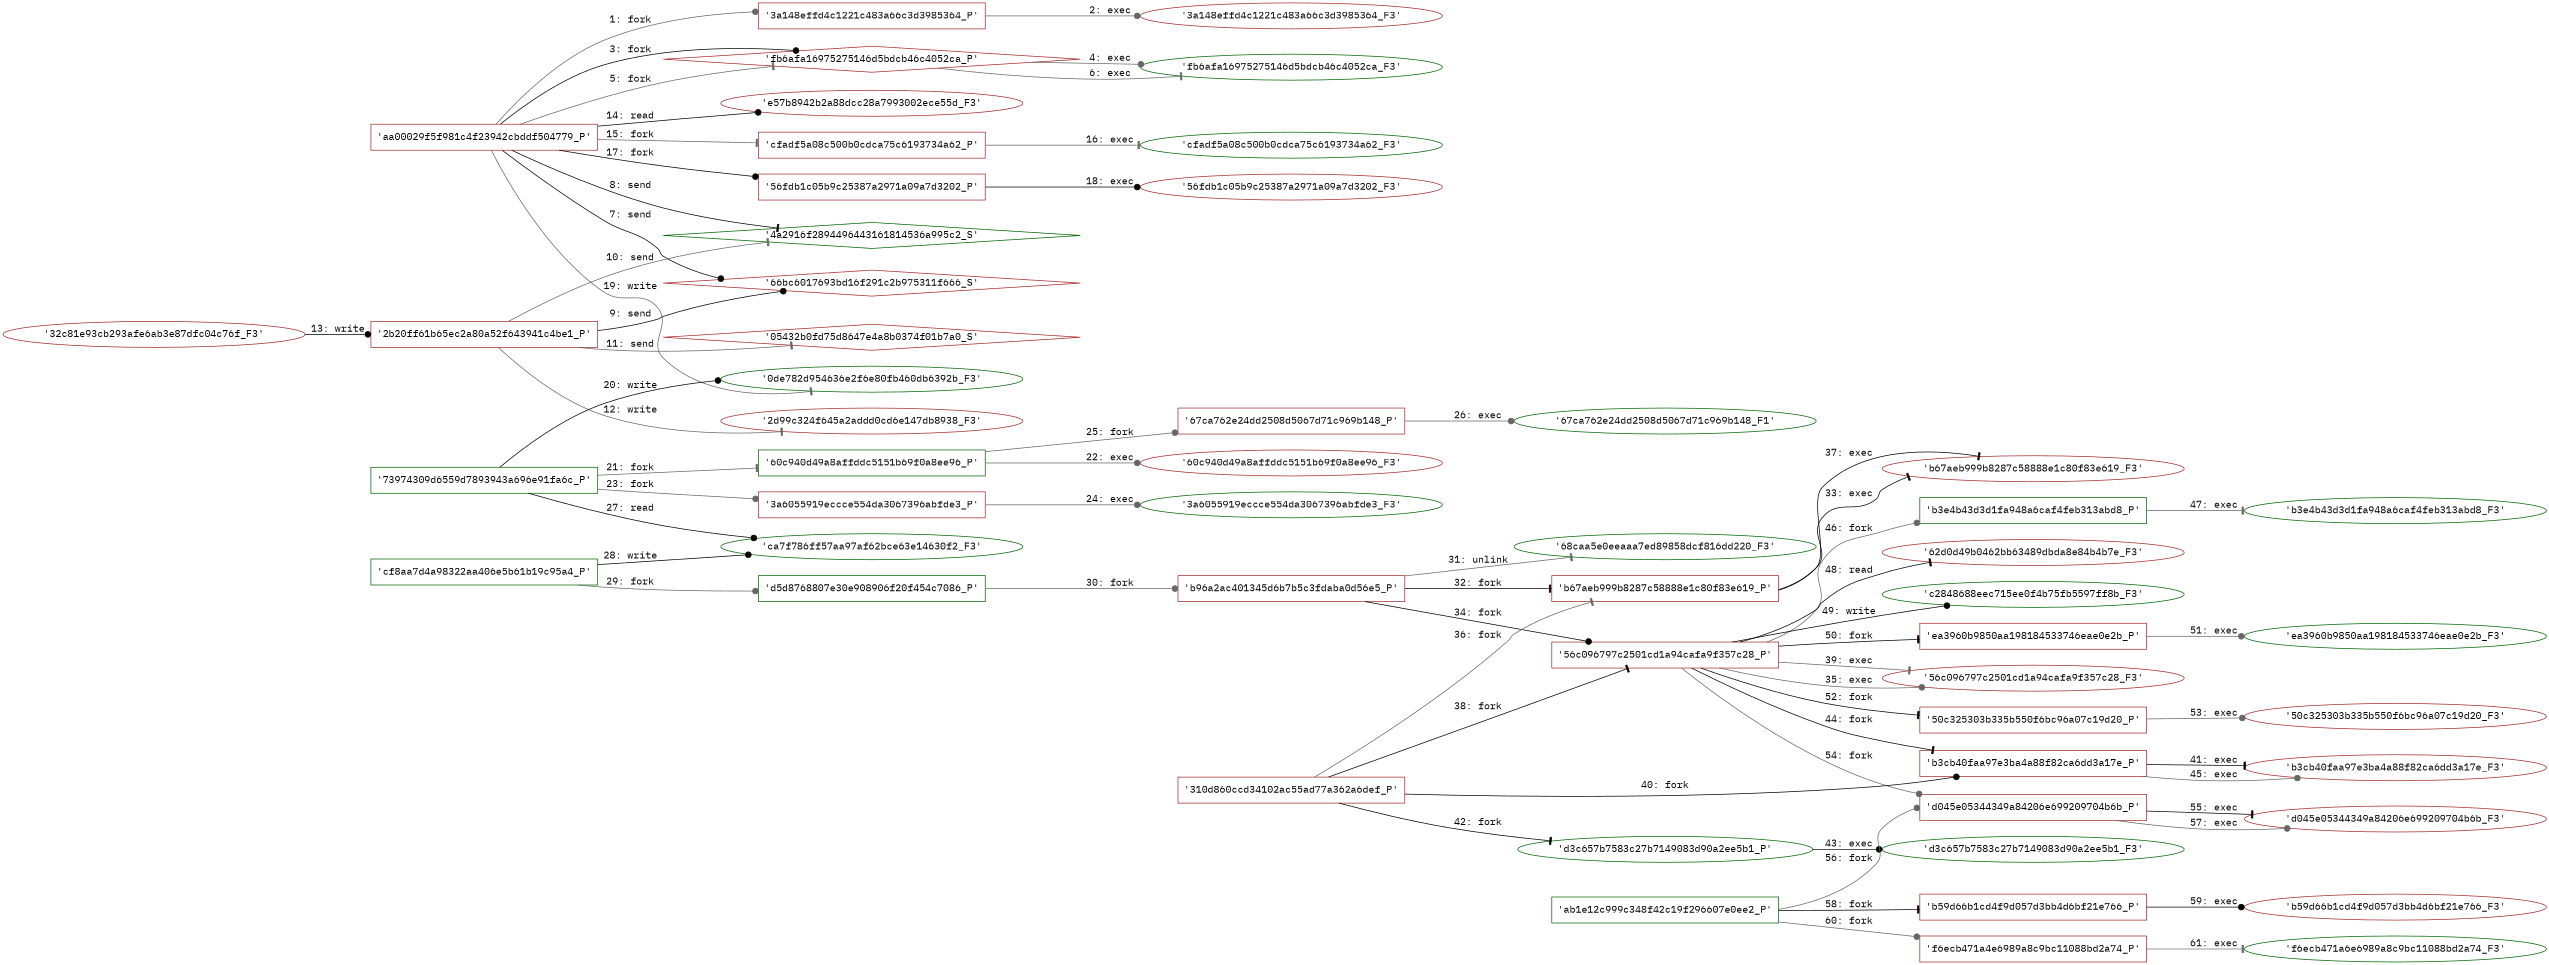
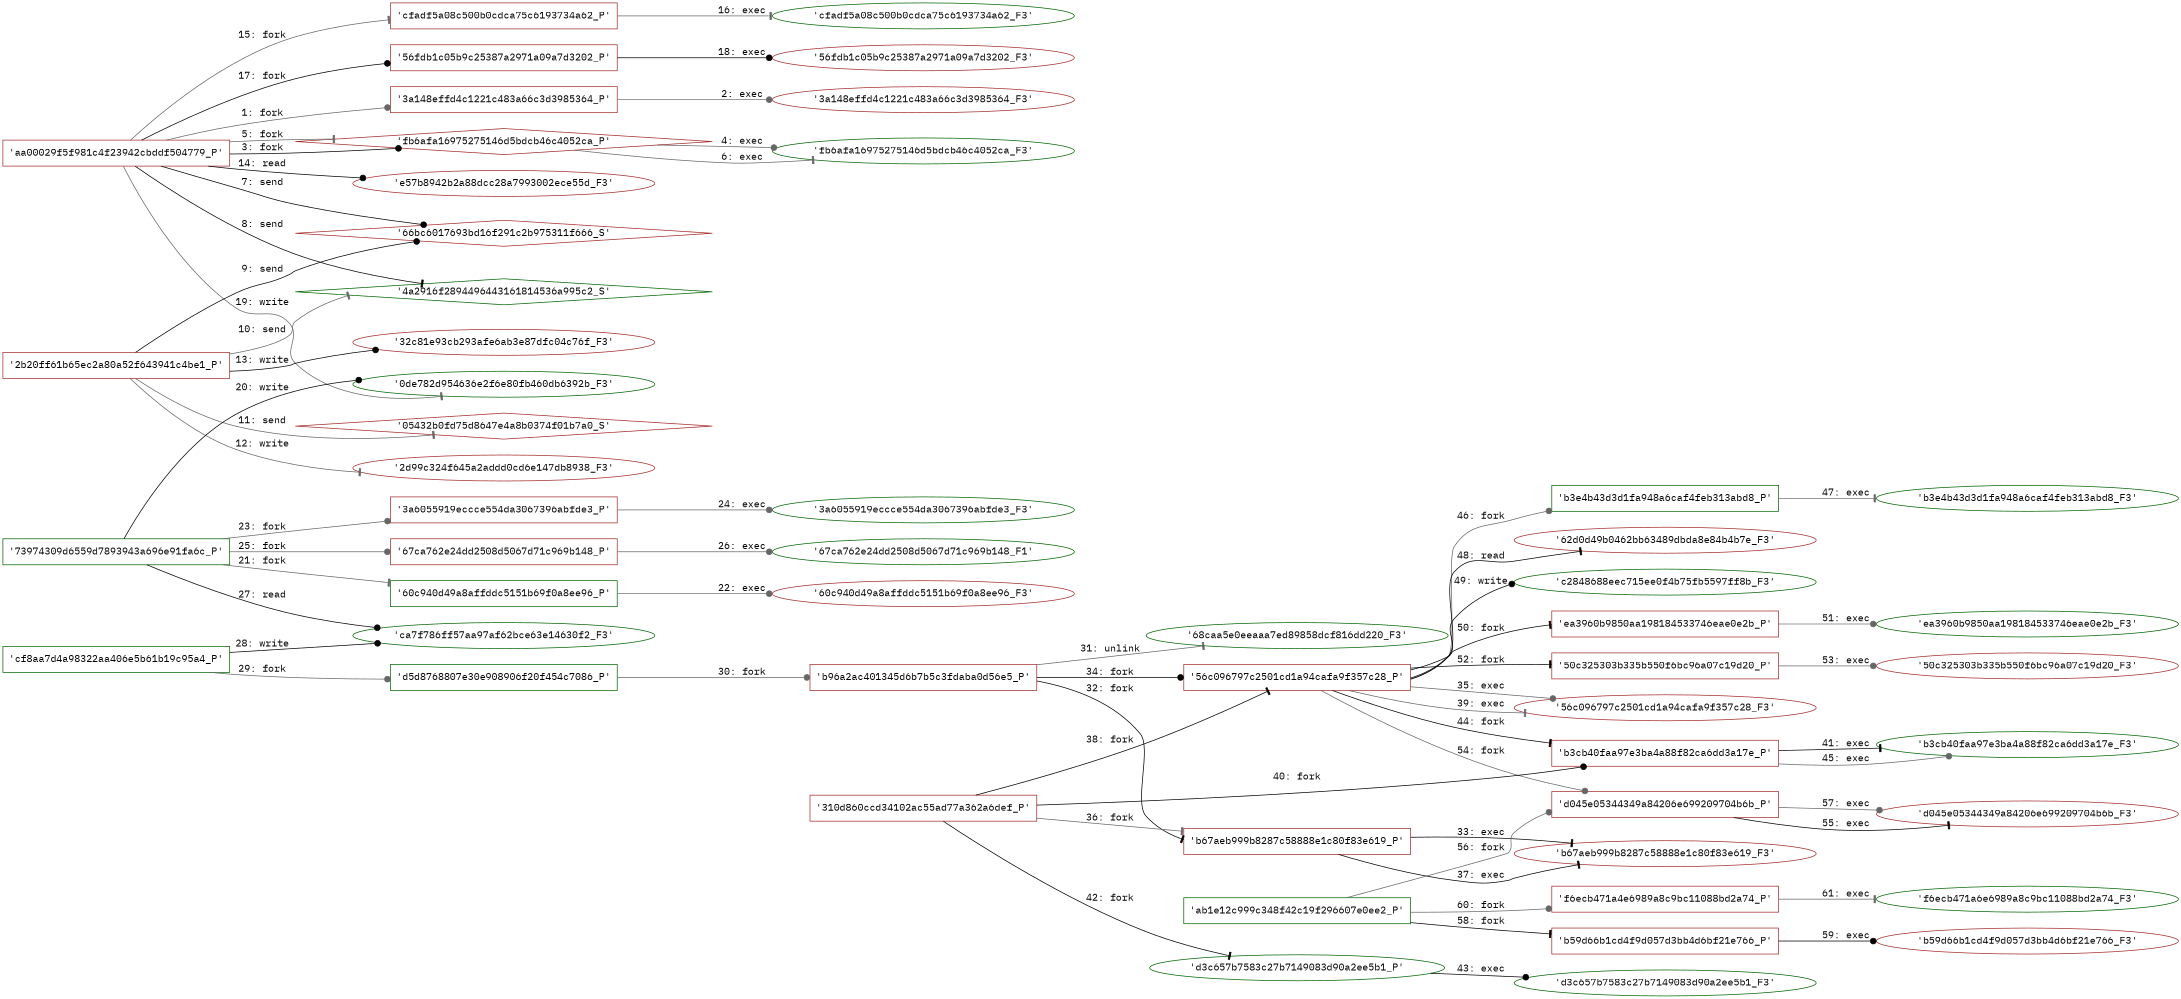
edge "'32c81e93cb293afe6ab3e87dfc04c76f_F3'" -> "'2b20ff61b65ec2a80a52f643941c4be1_P'": reversed
edge "'60c940d49a8affddc5151b69f0a8ee96_P'" -> "'67ca762e24dd2508d5067d71c969b148_P'": now "'73974309d6559d7893943a696e91fa6c_P'" -> "'67ca762e24dd2508d5067d71c969b148_P'"
node "'b3cb40faa97e3ba4a88f82ca6dd3a17e_F3'": color brown -> darkgreen
